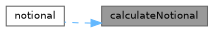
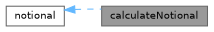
edge "notional" -> "calculateNotional": reversed
